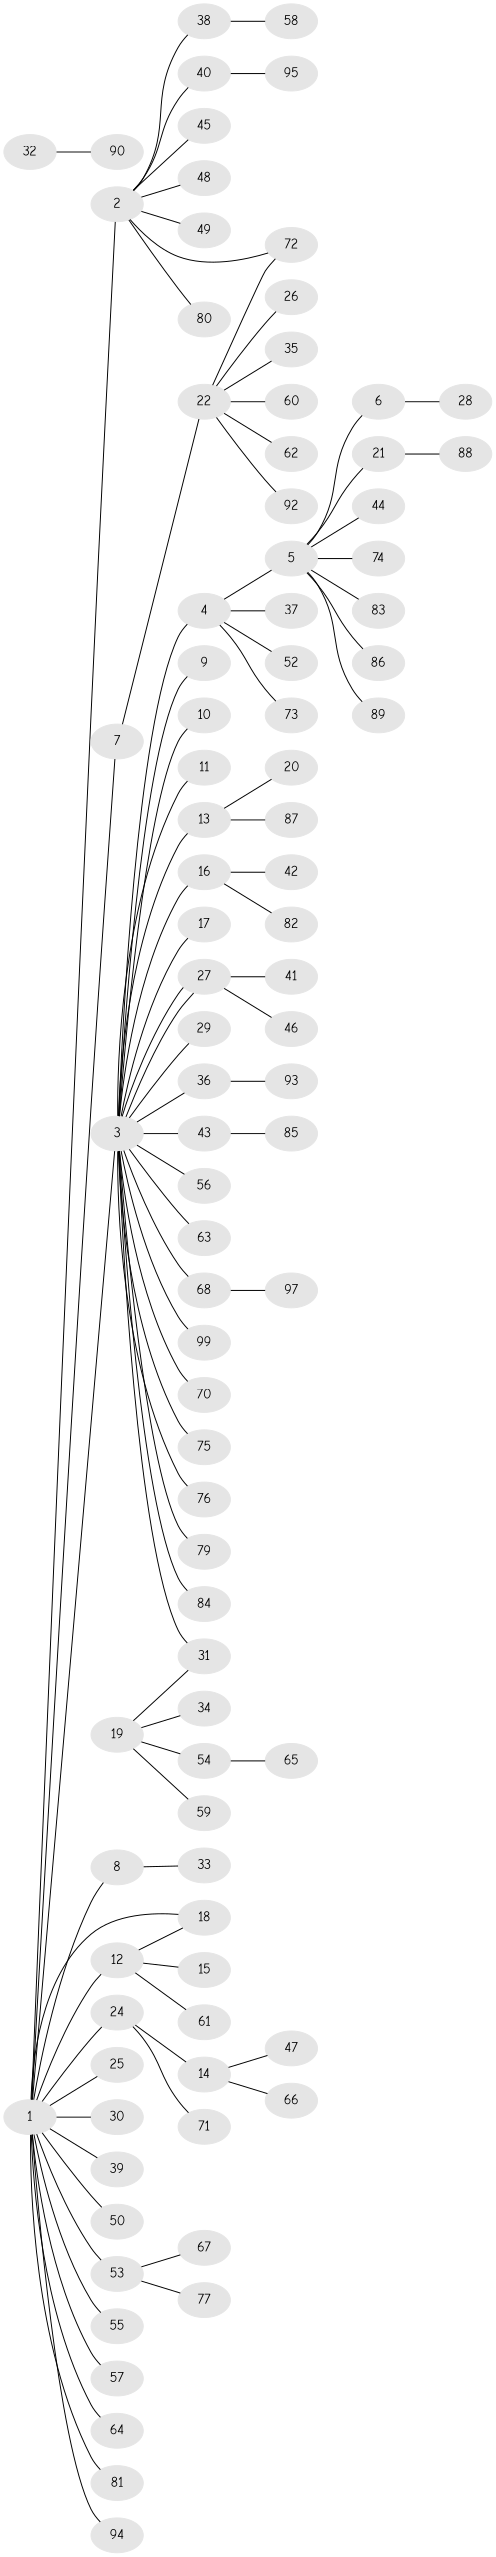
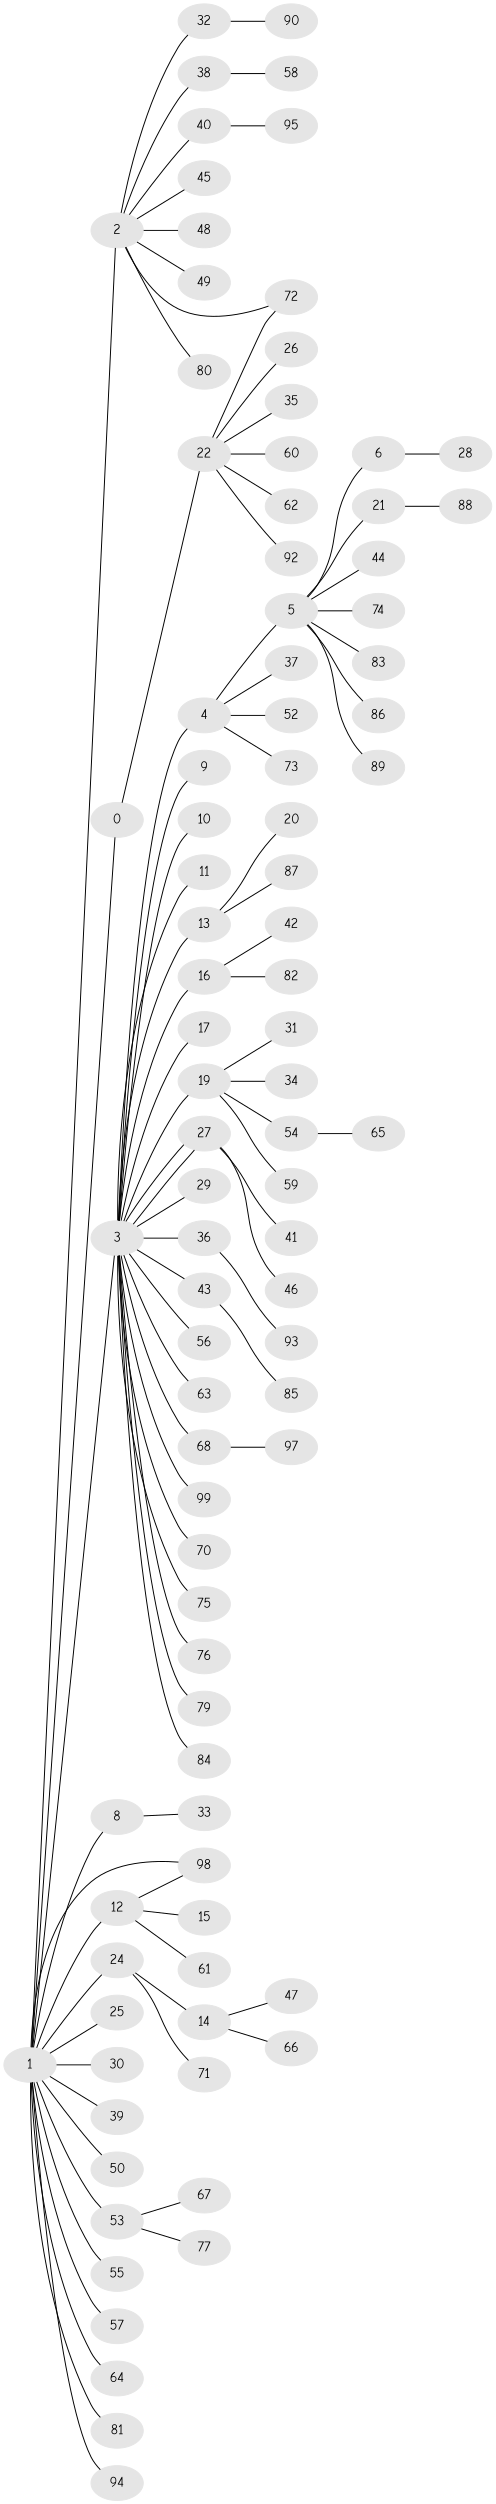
edge "32" -- "2": added
node "7": label "7" -> "0"
edge "3" -- "31": now "3" -- "19"
node "18": label "18" -> "98"
